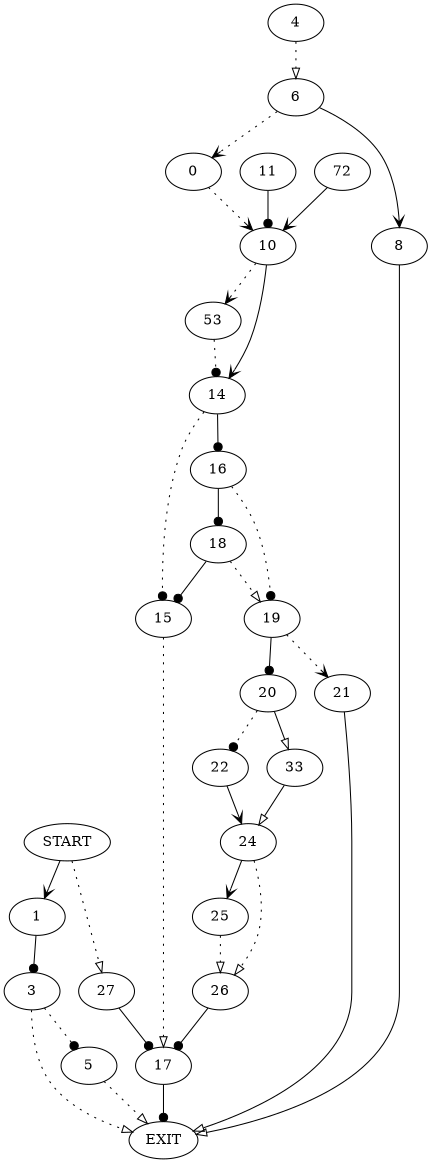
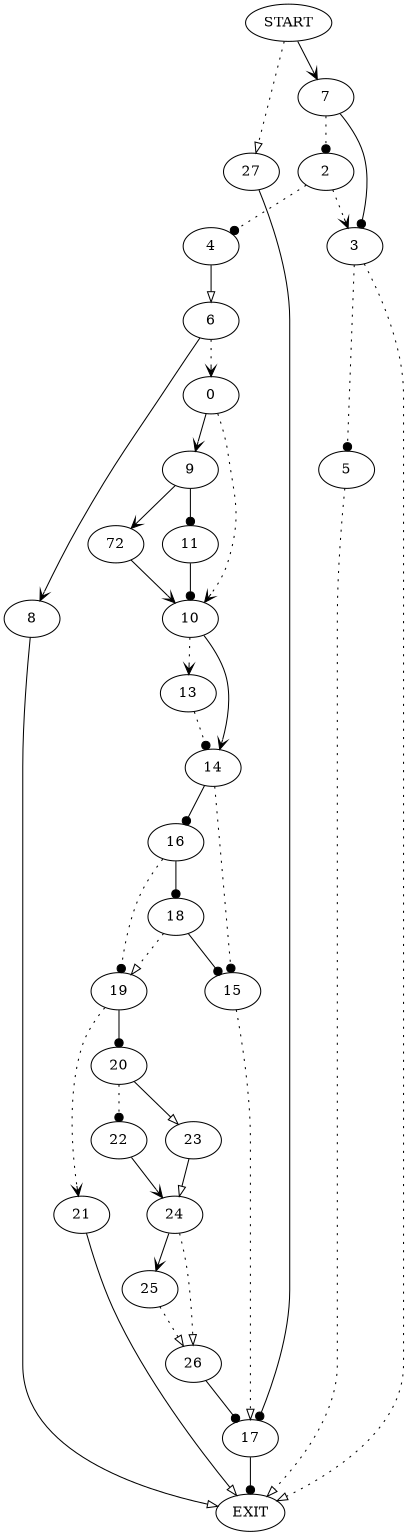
edge "4" -> "6": style dotted -> solid
node "2": added
node "53": label "53" -> "13"
node "9": added
node "33": label "33" -> "23"
node "1": label "1" -> "7"
